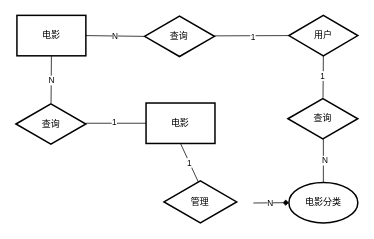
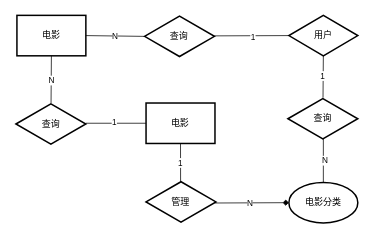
node "管理": size 109x42 -> 70x42
